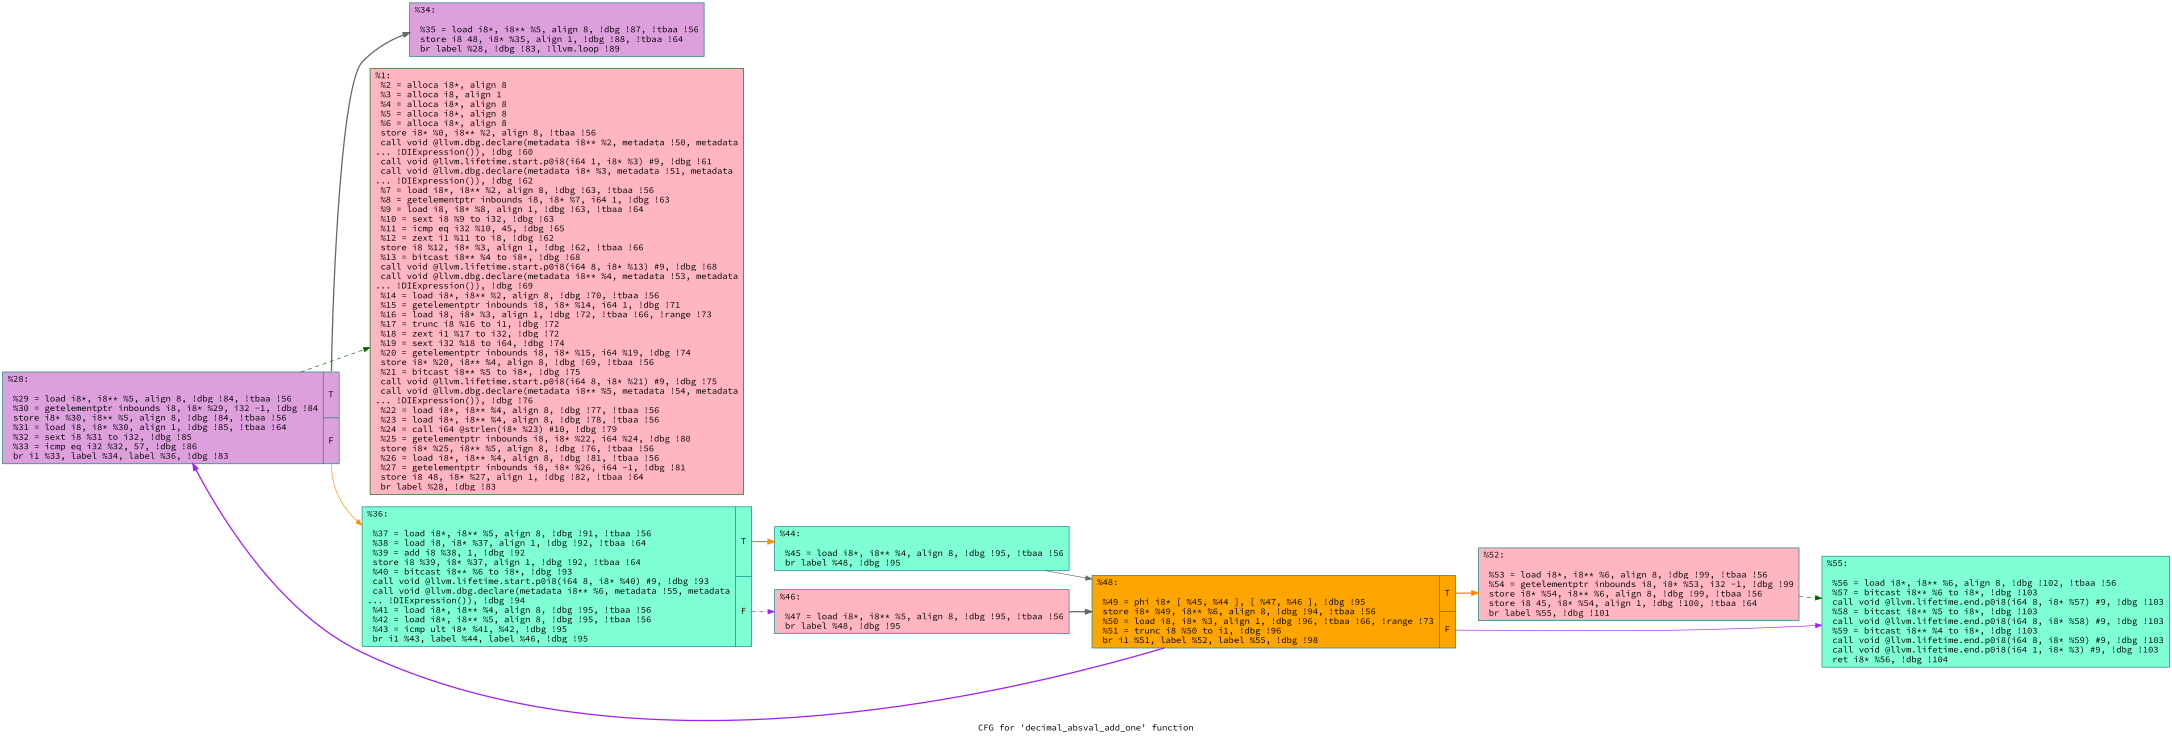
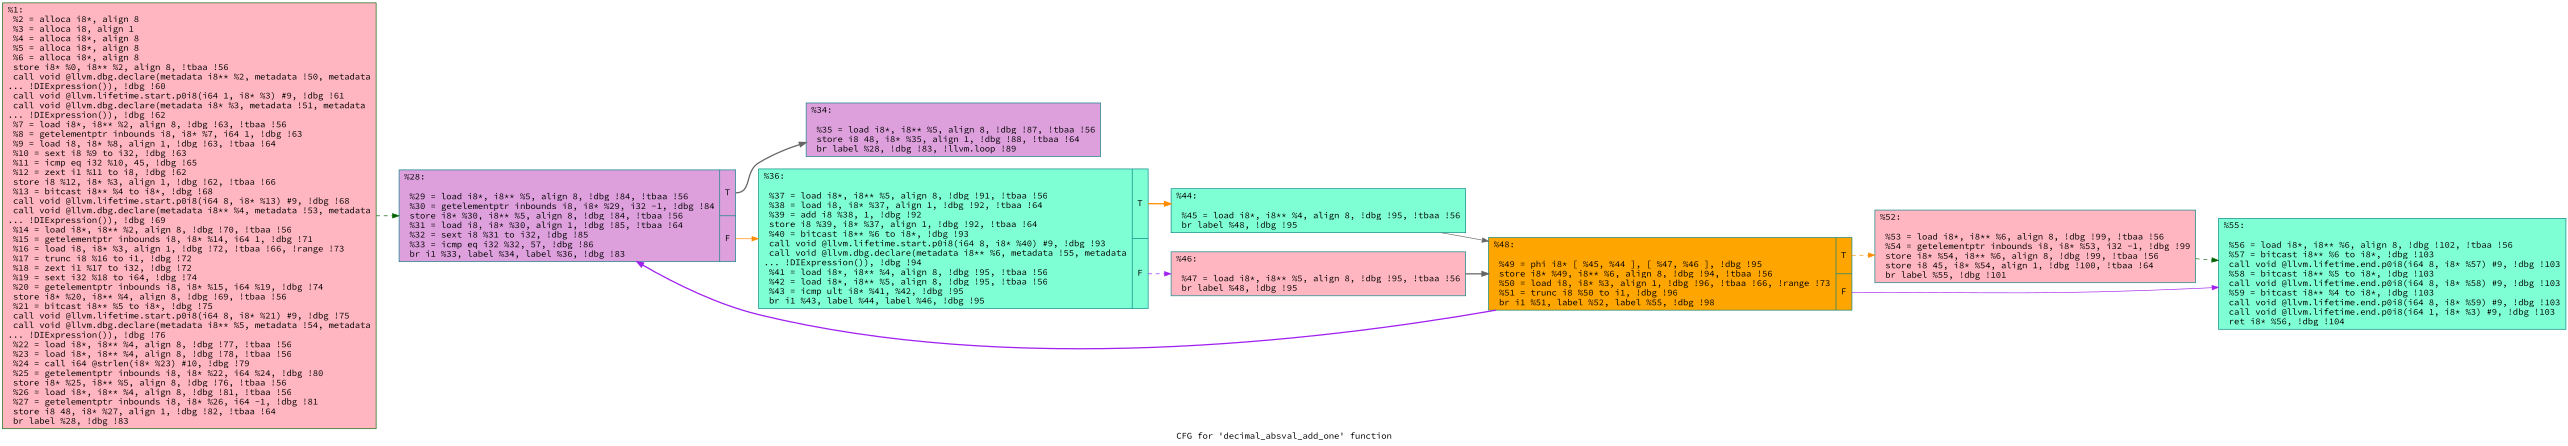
edge "%28:" -> "%1:": reversed
edge "%48:" -> "%52:": style bold -> dashed
